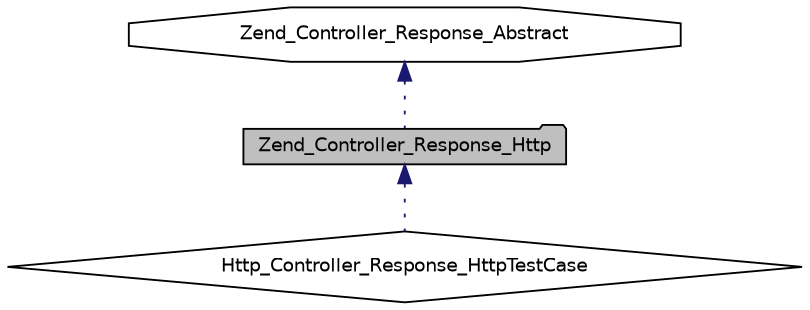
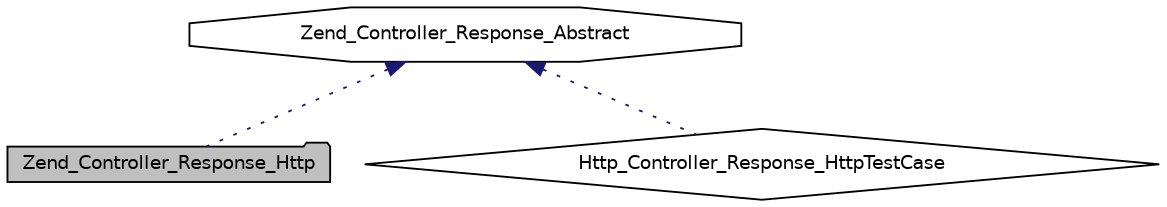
edge "Http_Controller_Response_HttpTestCase" -> "Zend_Controller_Response_Http": now "Http_Controller_Response_HttpTestCase" -> "Zend_Controller_Response_Abstract"
